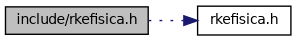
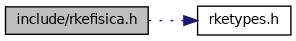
node "rkefisica.h": label "rkefisica.h" -> "rketypes.h"
